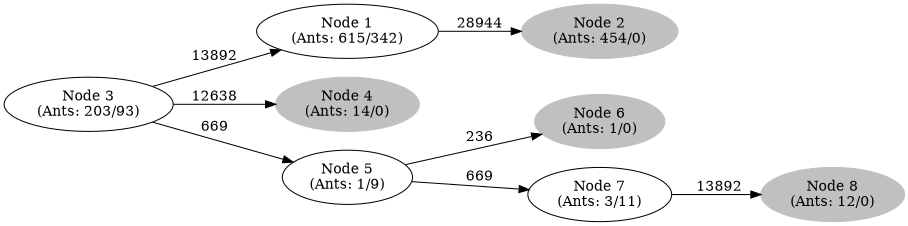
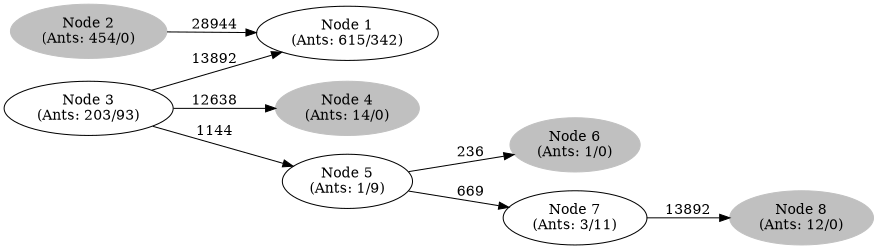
edge "Node 1 (Ants: 615/342)" -> "Node 2 (Ants: 454/0)": reversed
edge "Node 3 (Ants: 203/93)" -> "Node 5 (Ants: 1/9)": label "669" -> "1144"
